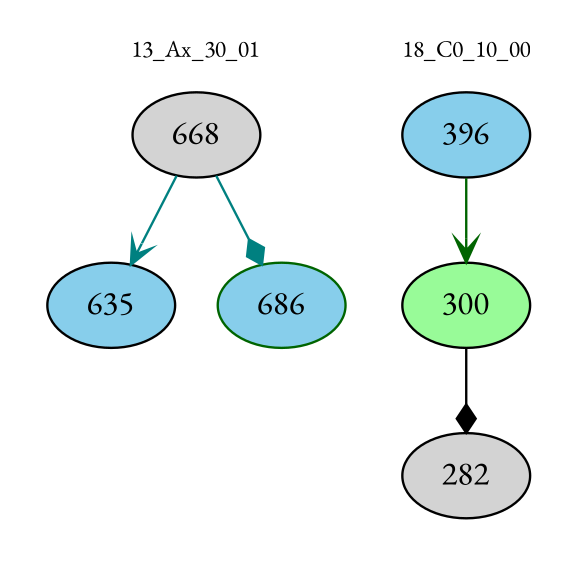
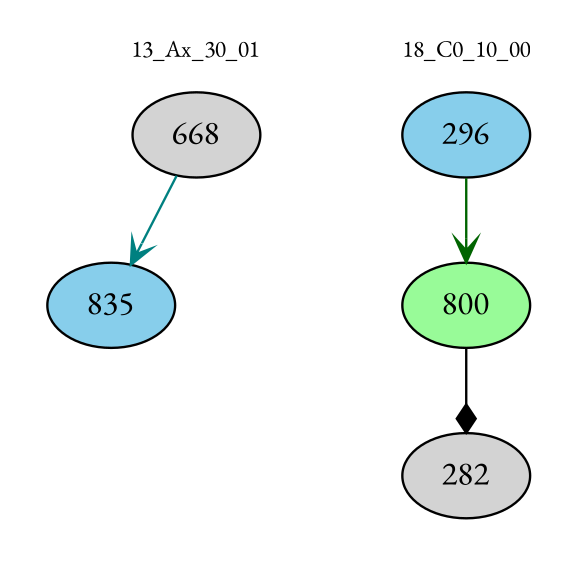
node "396": label "396" -> "296"
node "635": label "635" -> "835"
node "686": removed
node "300": label "300" -> "800"
